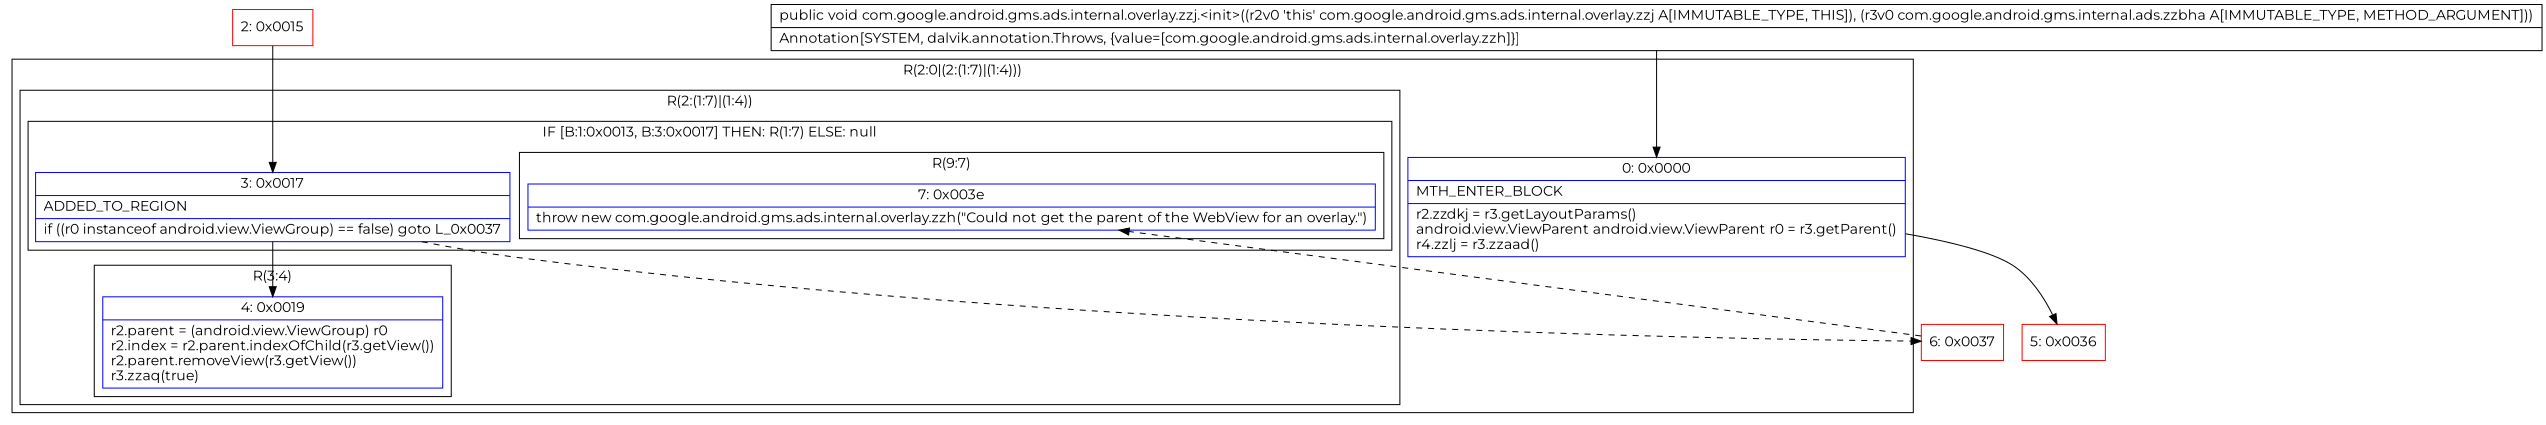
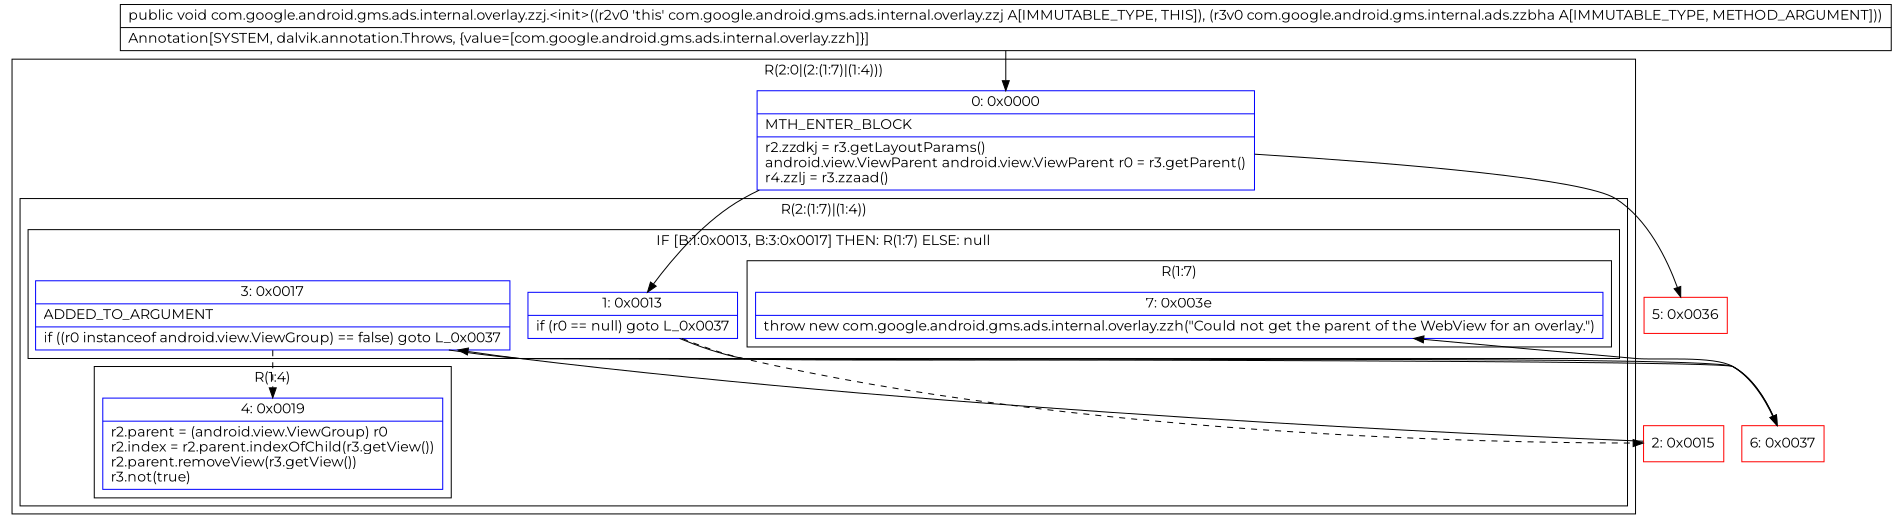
cluster "R(9:7)": label "R(9:7)" -> "R(1:7)"
node "3: 0x0017": text "ADDED_TO_REGION" -> "ADDED_TO_ARGUMENT"
edge "3: 0x0017" -> "4: 0x0019": style solid -> dashed
cluster "R(3:4)": label "R(3:4)" -> "R(1:4)"
edge "6: 0x0037" -> "7: 0x003e": style dashed -> solid
node "1: 0x0013": added
edge "3: 0x0017" -> "6: 0x0037": style dashed -> solid
node "4: 0x0019": text "r3.zzaq(true)" -> "r3.not(true)"
